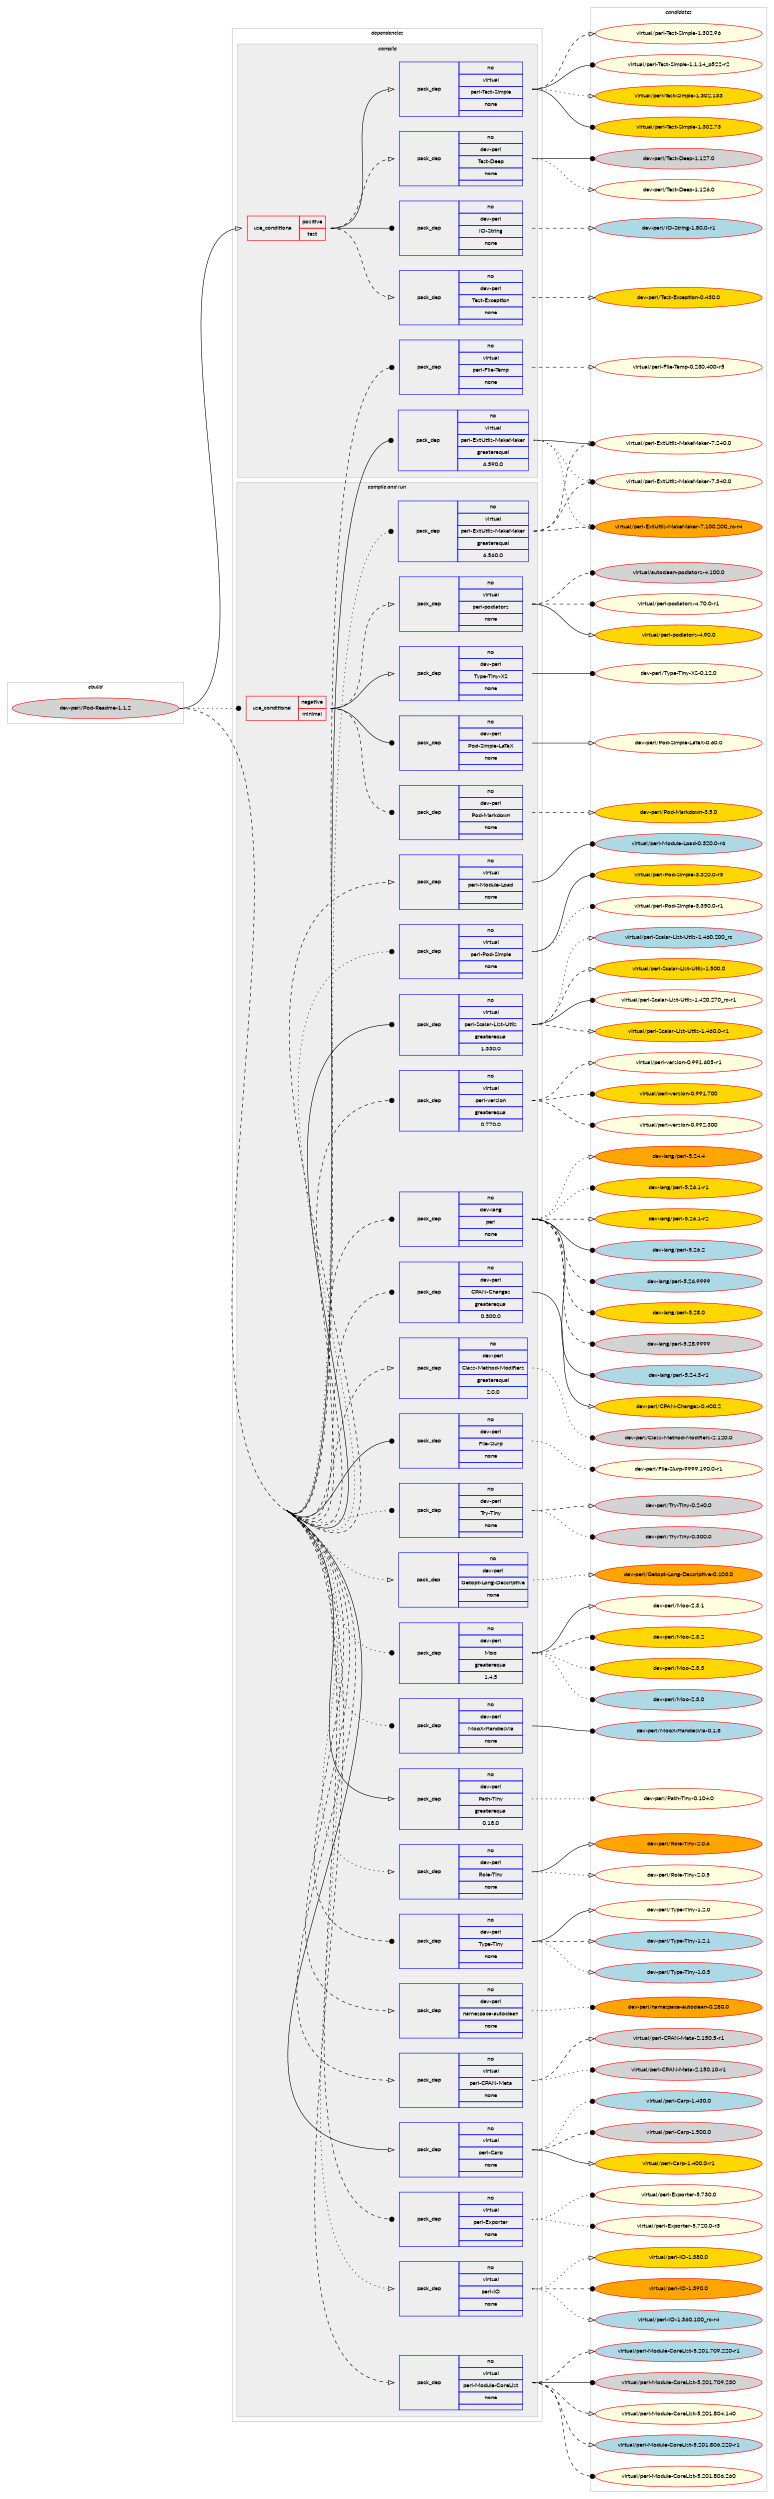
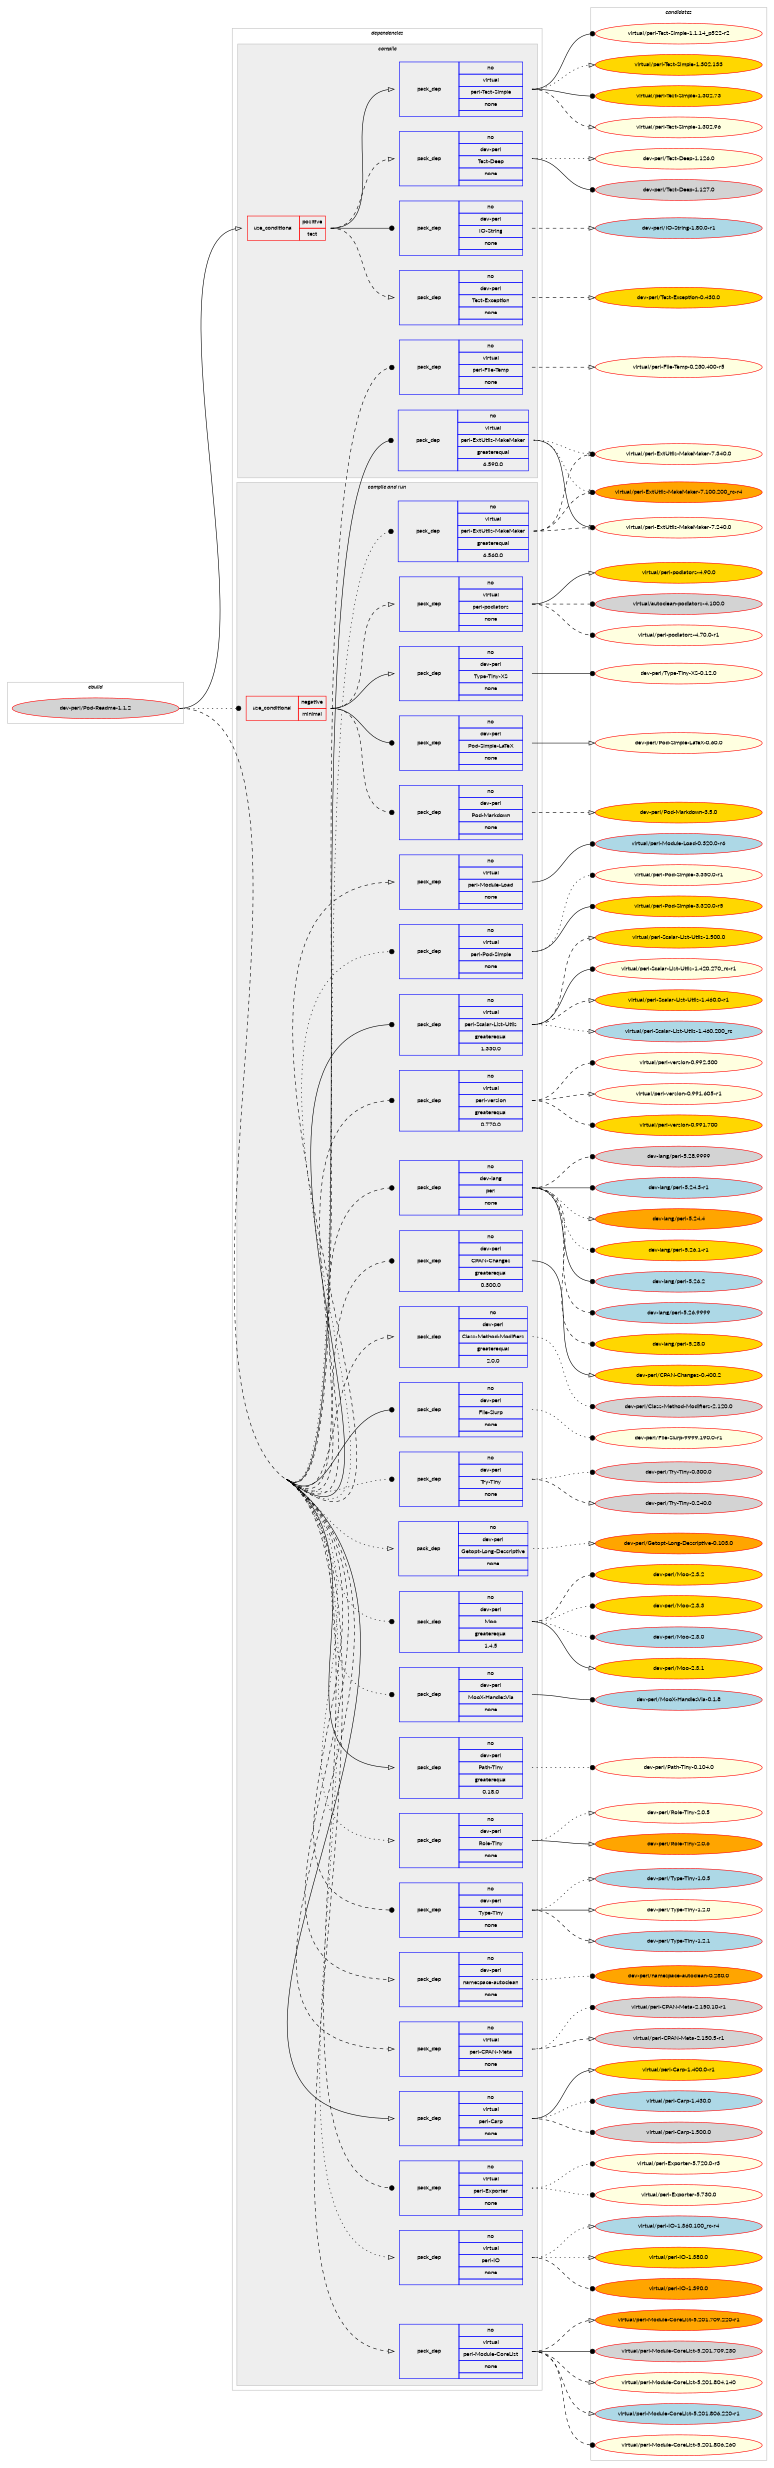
node "dev-lang/perl-5.26.1-r2": removed
node "dev-perl/Moo-2.3.1": fillcolor lightyellow -> gold
node "virtual/perl-Module-CoreList-5.201.709.220-r1": fillcolor lightblue -> orange
